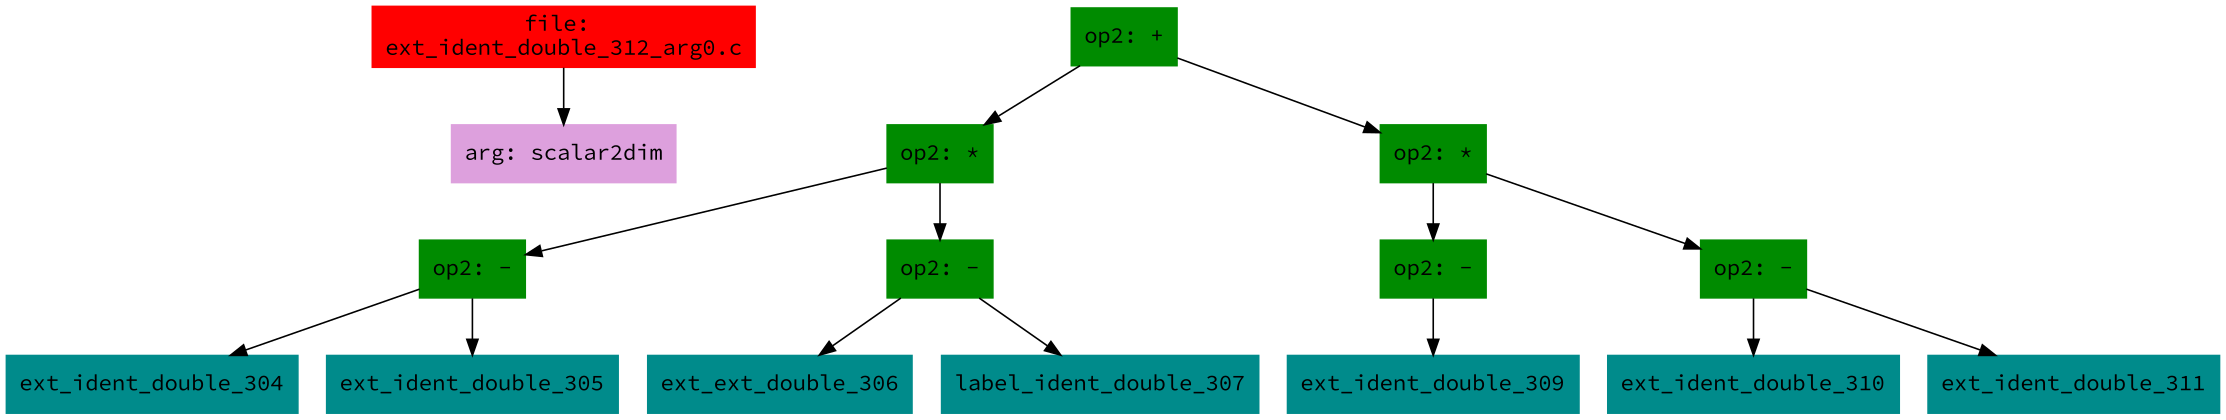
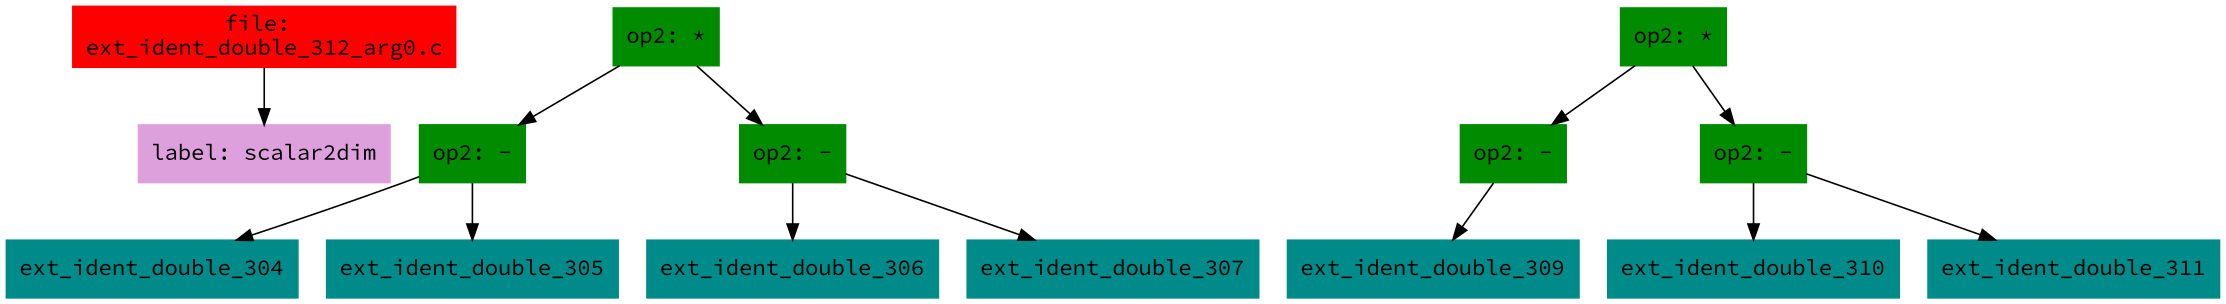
node "op2: +": removed
node "arg: scalar2dim": label "arg: scalar2dim" -> "label: scalar2dim"
node "ext_ext_double_306": label "ext_ext_double_306" -> "ext_ident_double_306"
node "label_ident_double_307": label "label_ident_double_307" -> "ext_ident_double_307"
